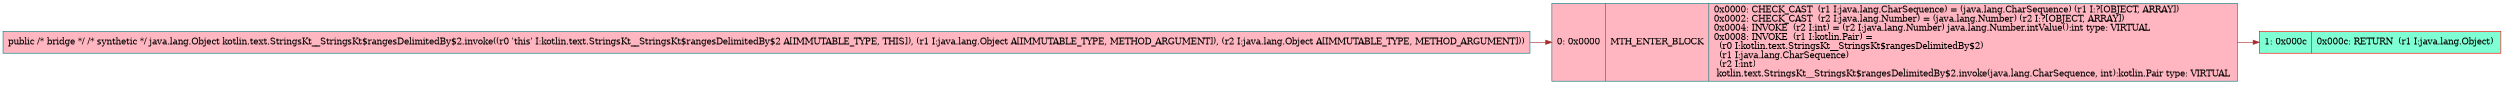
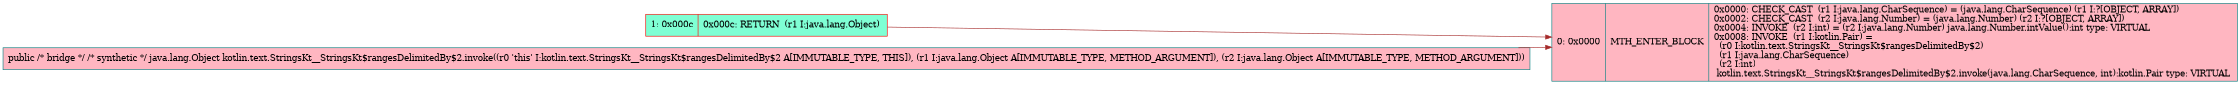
edge "0: 0x0000" -> "1: 0x000c": reversed
